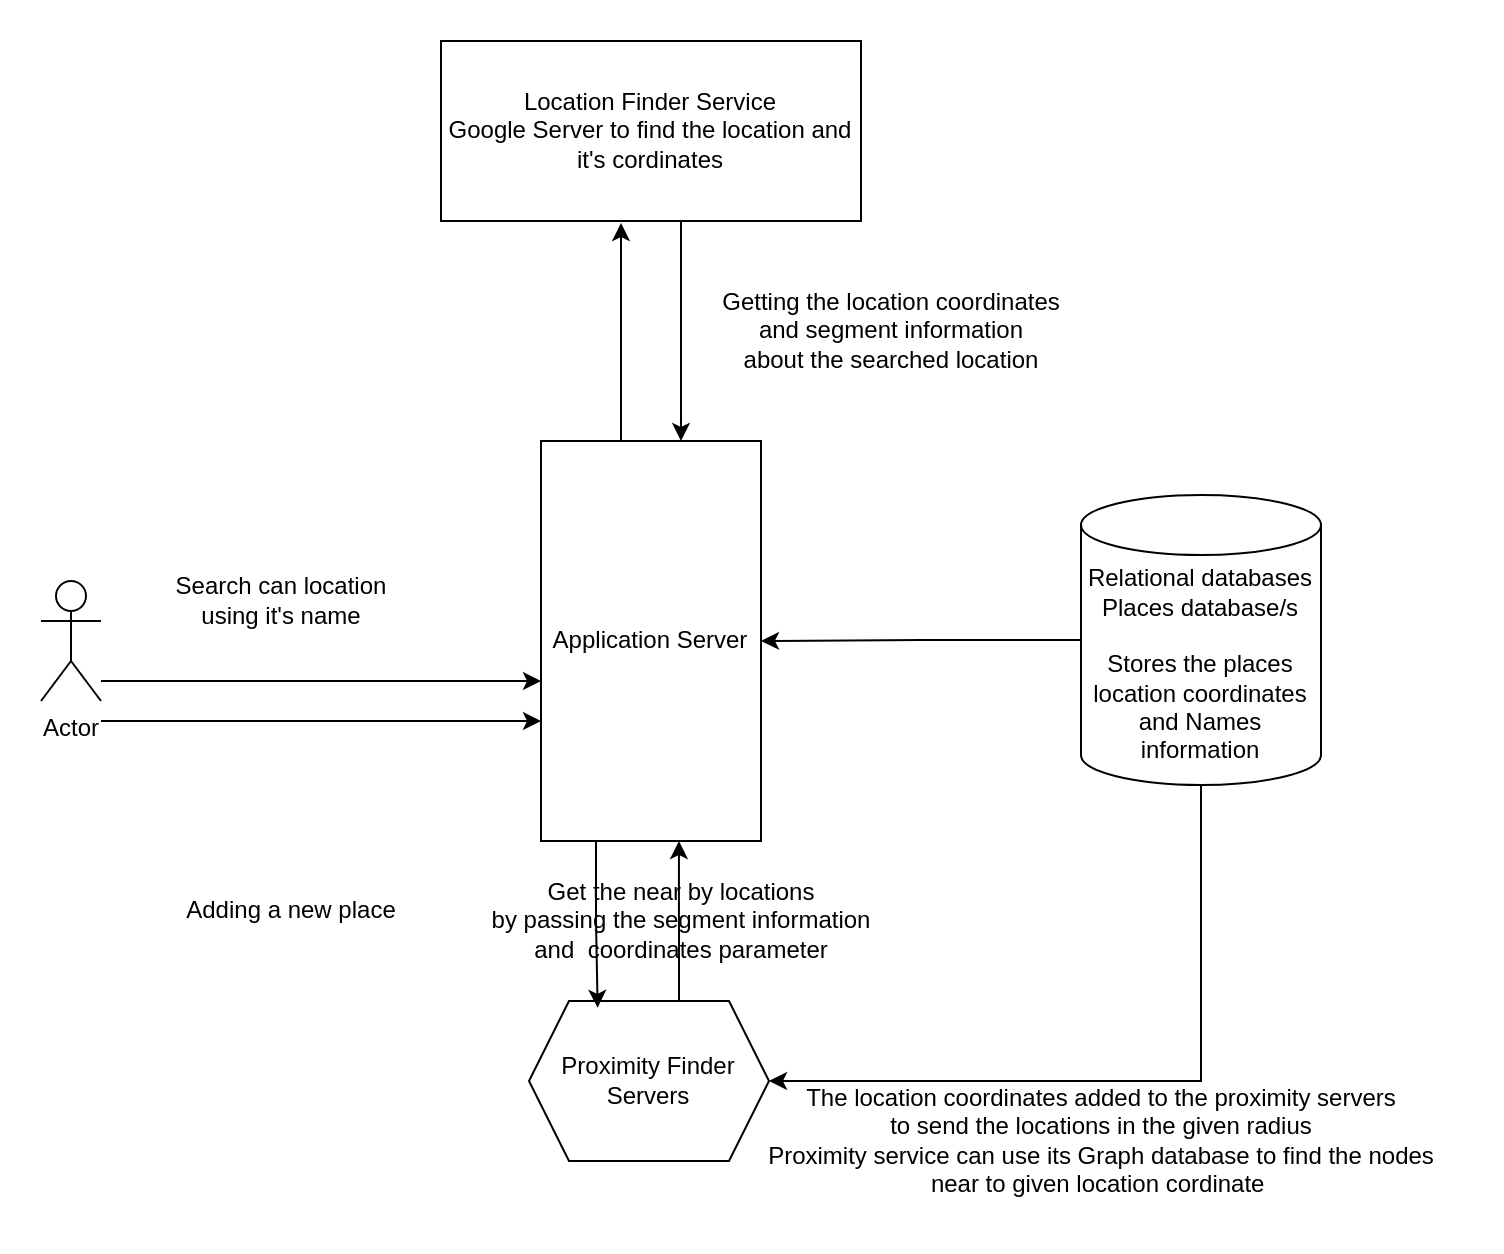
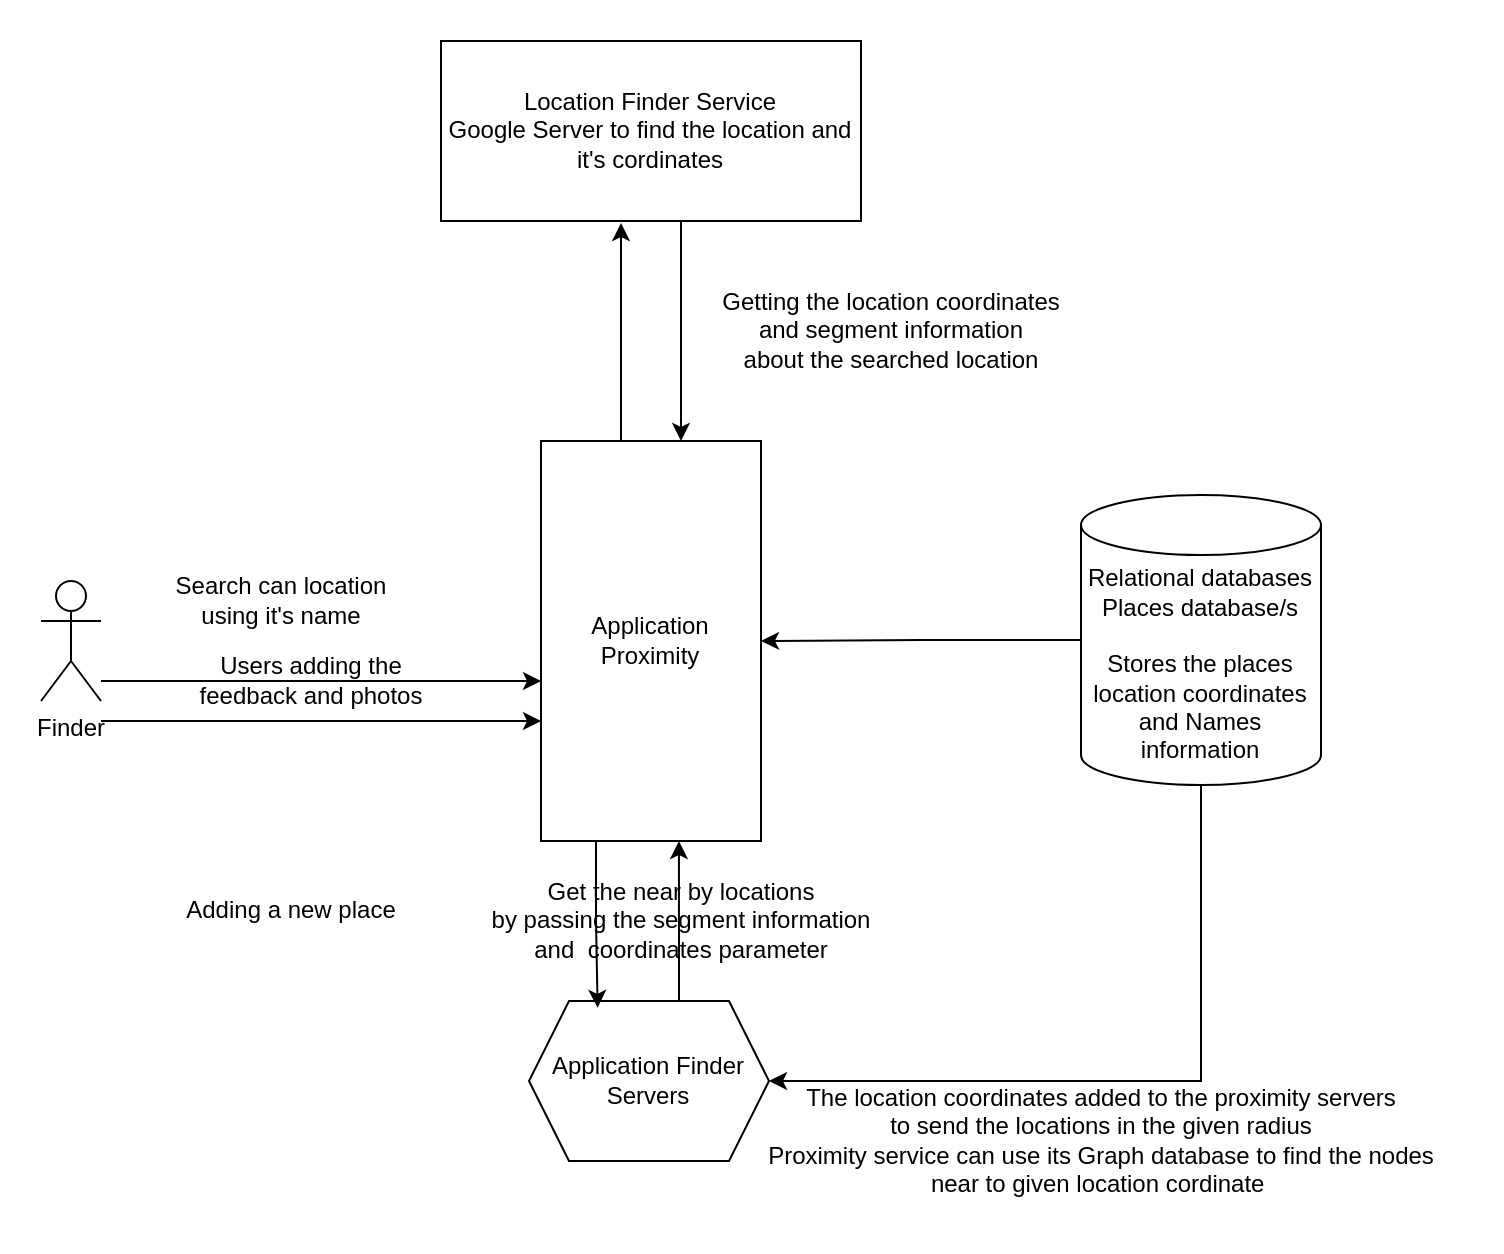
node "Application Server": label "Application Server" -> "Application Proximity"
node "Users adding the feedback and photos": added
node "Actor": label "Actor" -> "Finder"
node "Proximity Finder Servers": label "Proximity Finder Servers" -> "Application Finder Servers"
